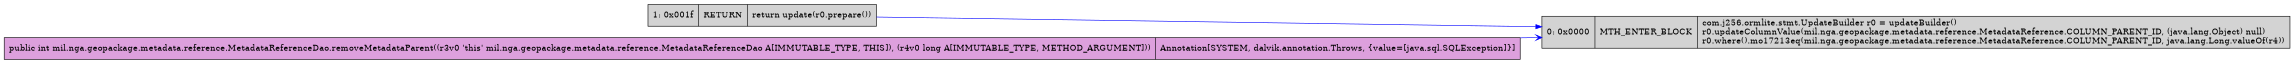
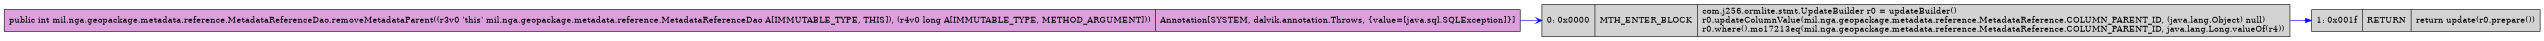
edge "1: 0x001f" -> "0: 0x0000": reversed
